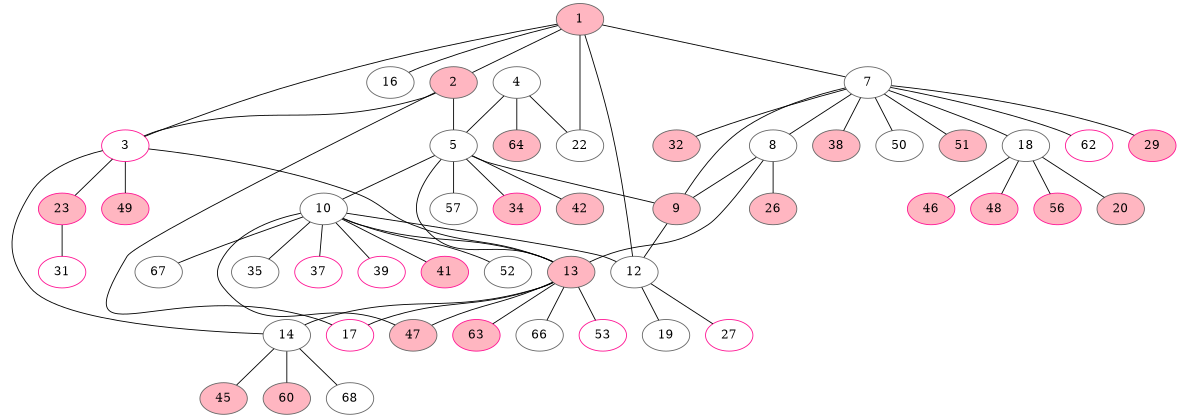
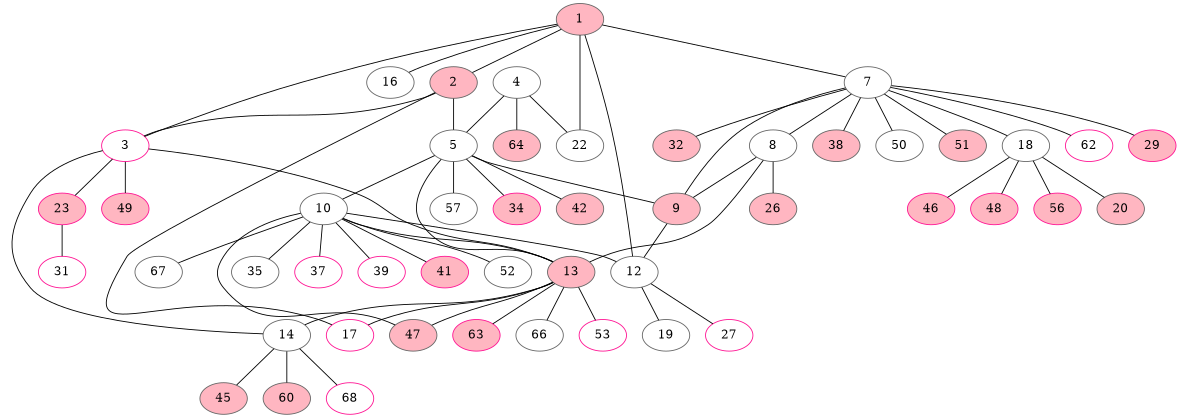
node "68": color gray40 -> deeppink
